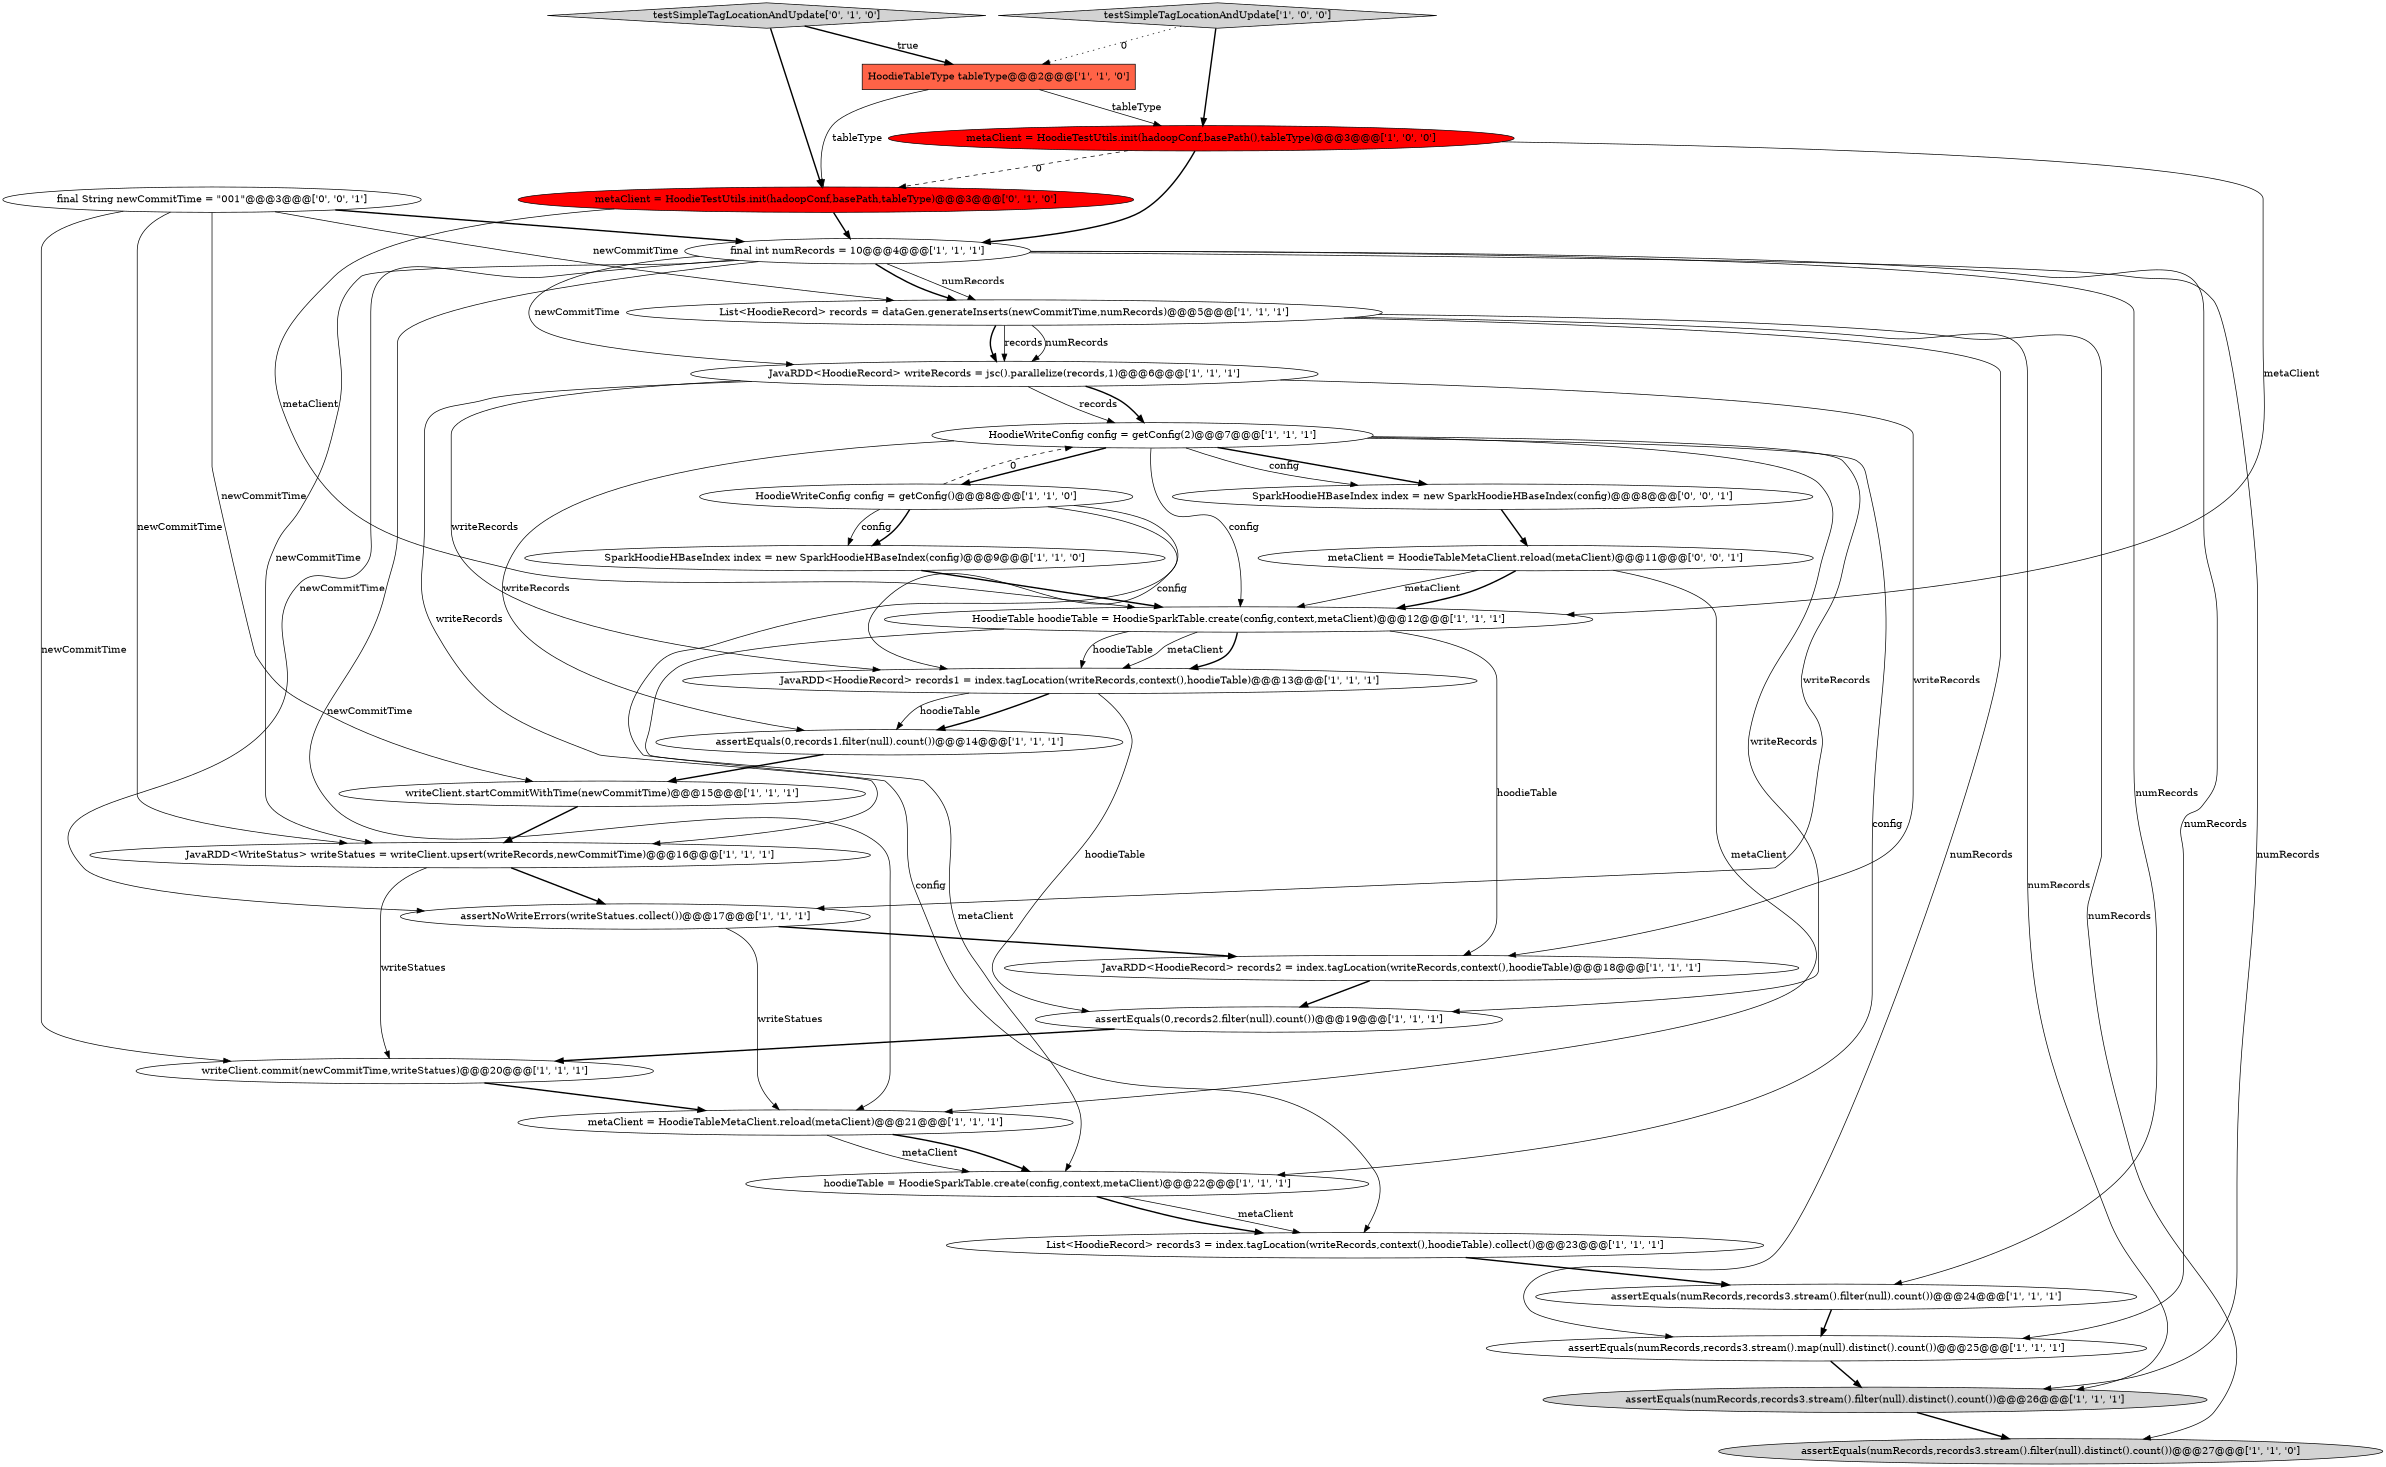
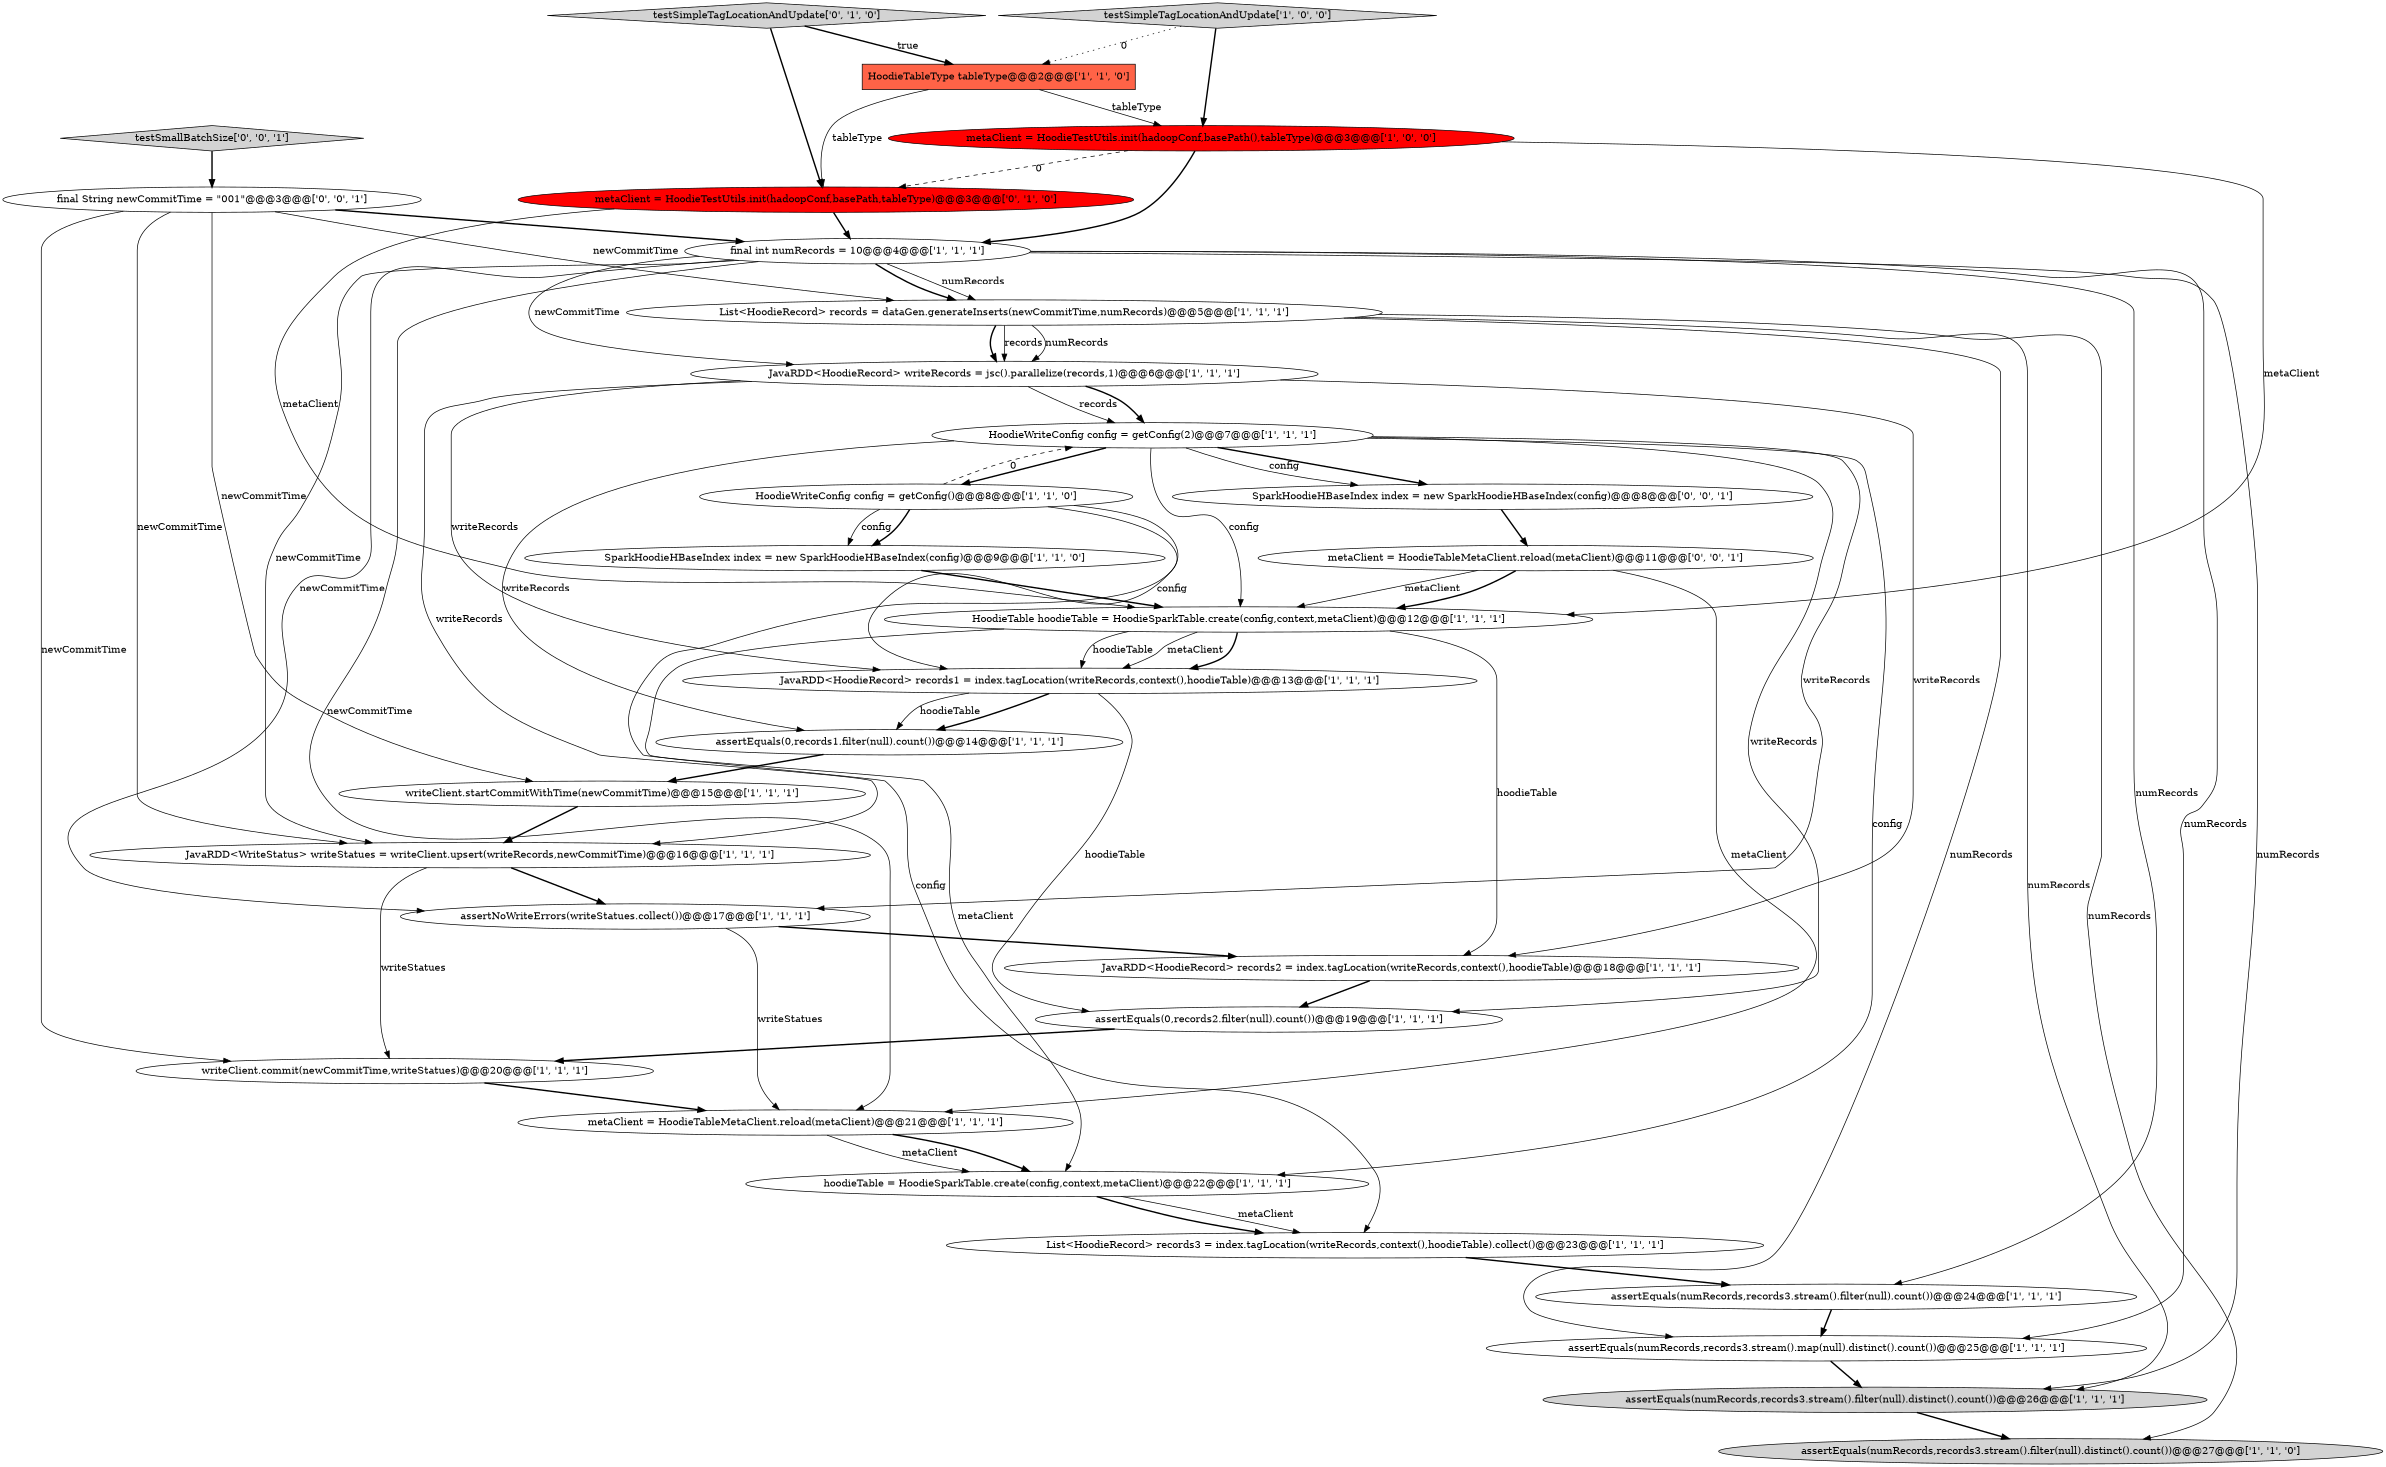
node "testSmallBatchSize['0', '0', '1']": added
